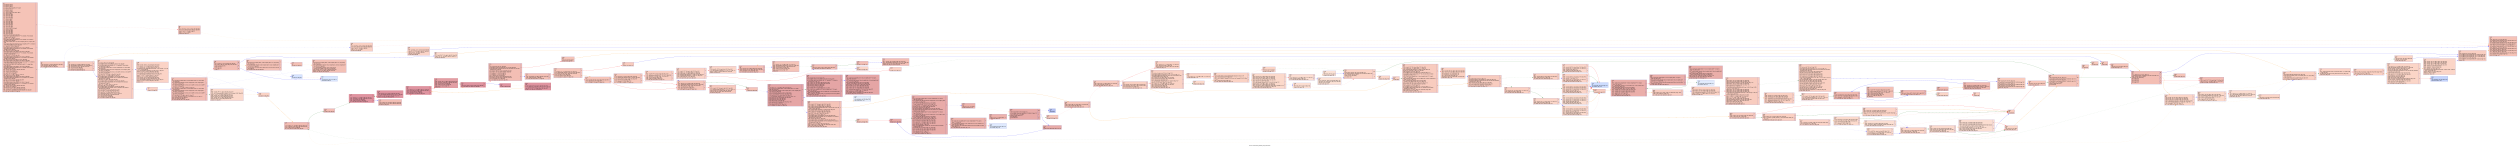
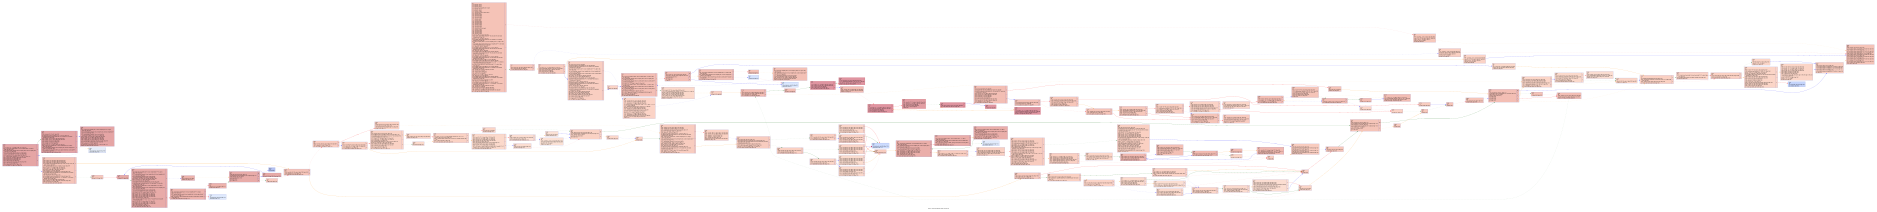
node "%224:": removed
